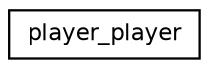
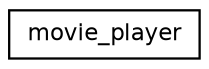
node "player_player": label "player_player" -> "movie_player"
